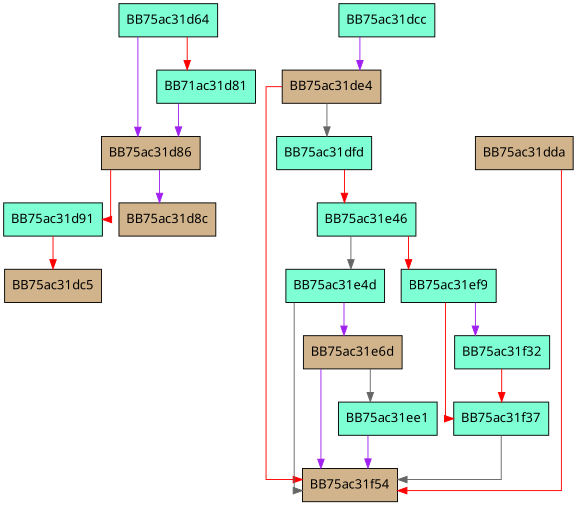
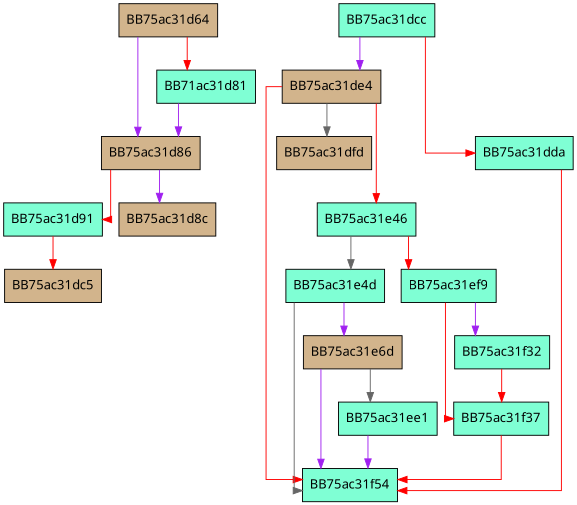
node "BB75ac31d64": fillcolor aquamarine -> tan
edge "BB75ac31dcc" -> "BB75ac31dda": added
node "BB75ac31dfd": fillcolor aquamarine -> tan
node "BB75ac31dda": fillcolor tan -> aquamarine
edge "BB75ac31dfd" -> "BB75ac31e46": now "BB75ac31de4" -> "BB75ac31e46"
edge "BB75ac31f37" -> "BB75ac31f54": color gray40 -> red
node "BB75ac31f54": fillcolor tan -> aquamarine
